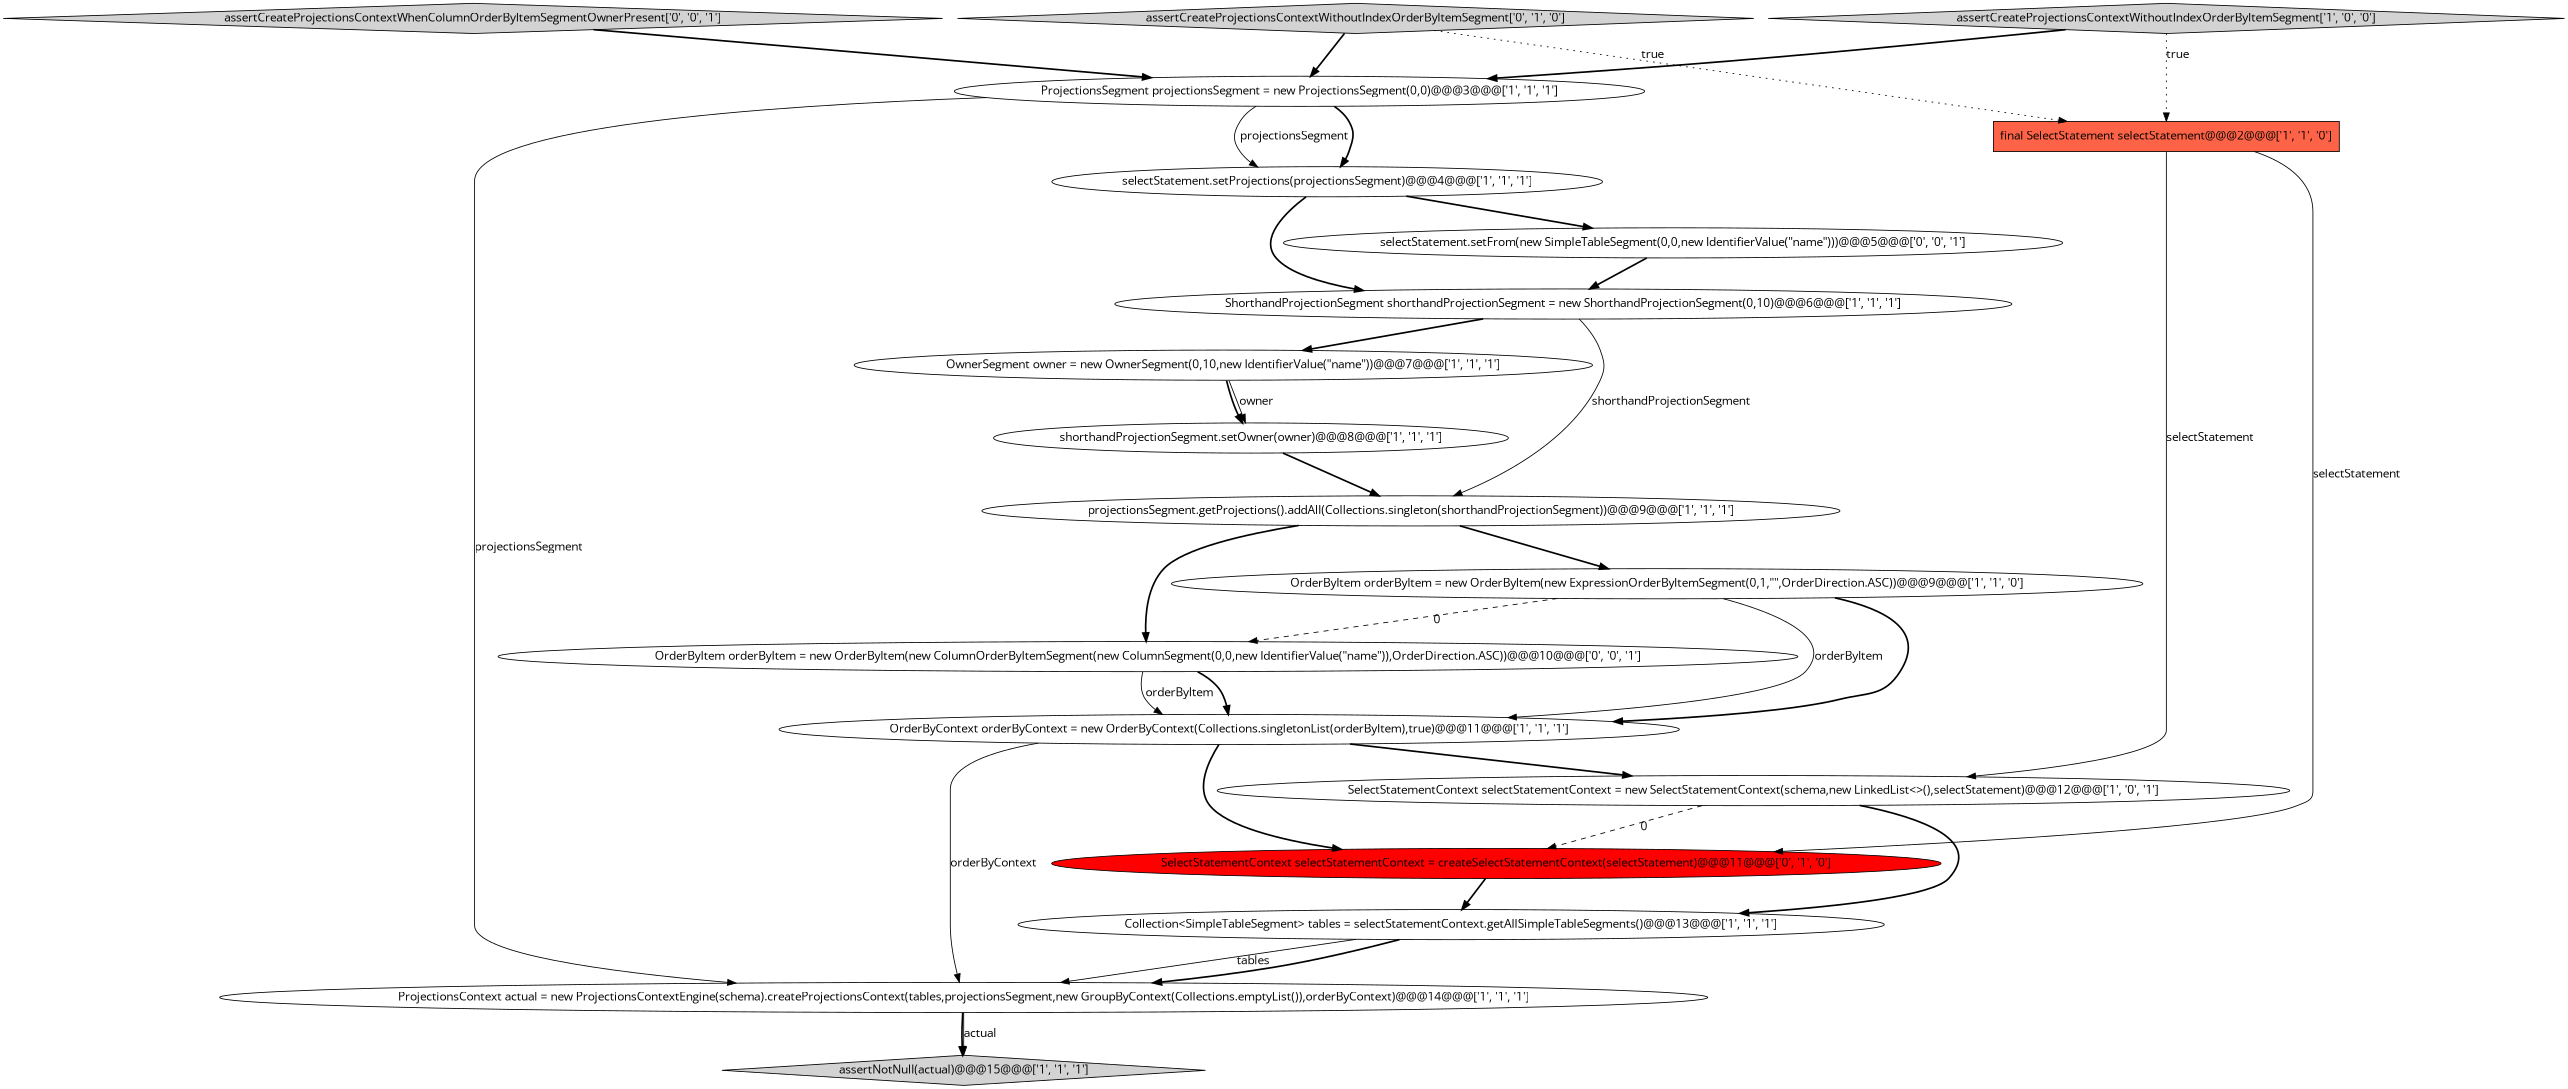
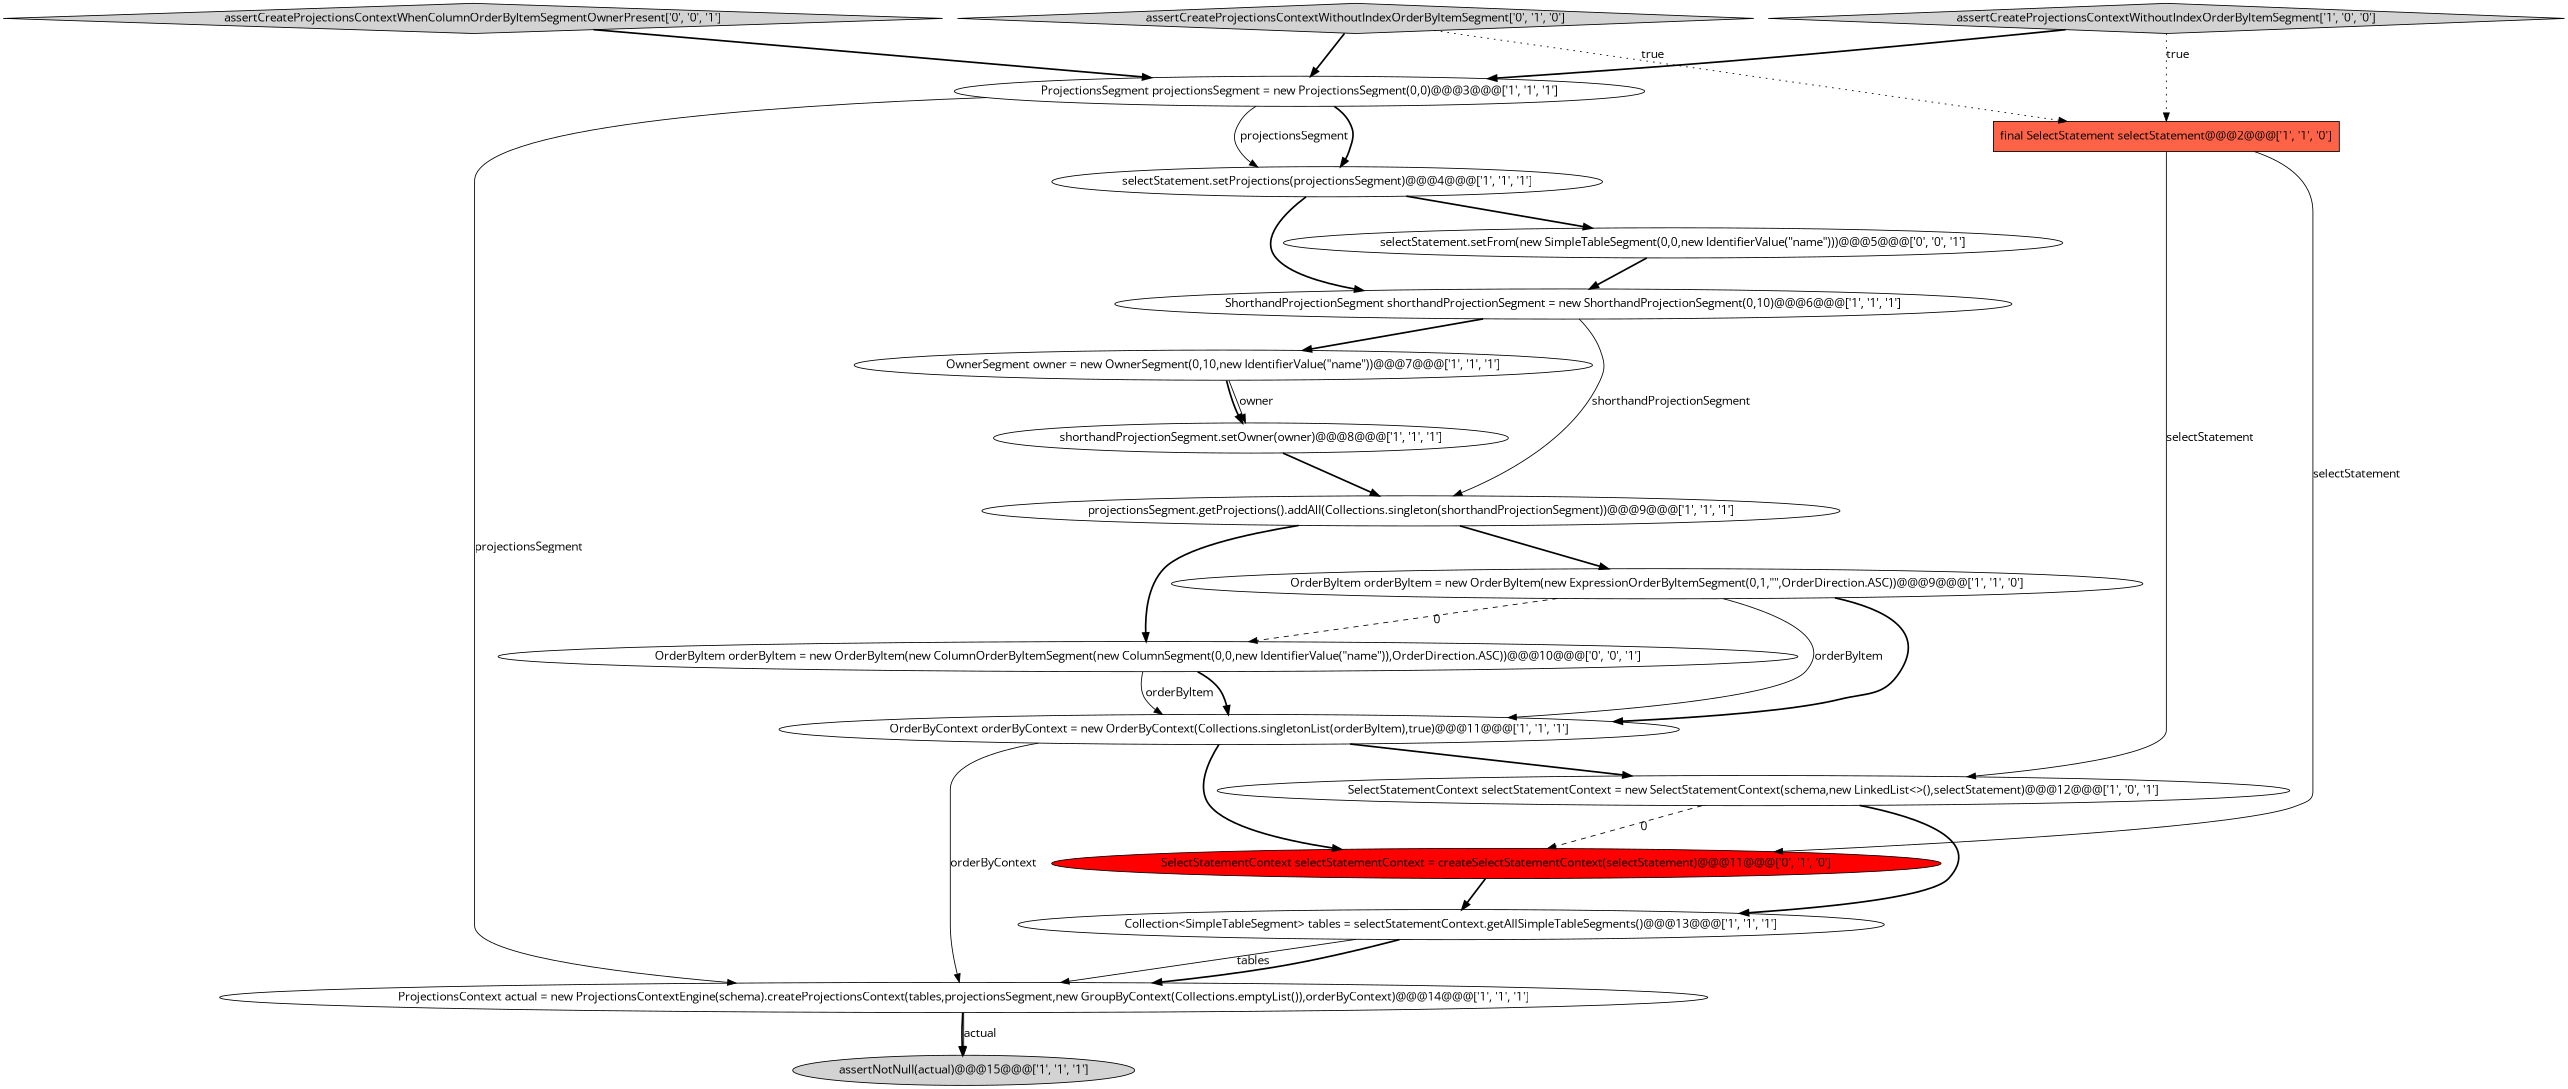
node "assertNotNull(actual)@@@15@@@['1', '1', '1']": shape diamond -> ellipse
